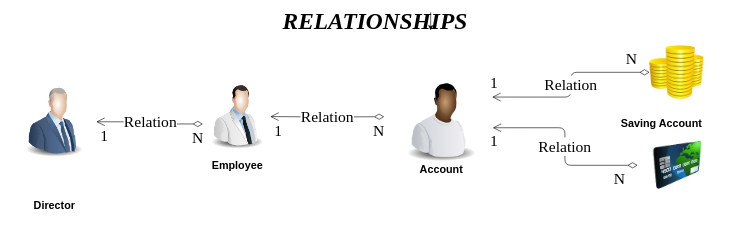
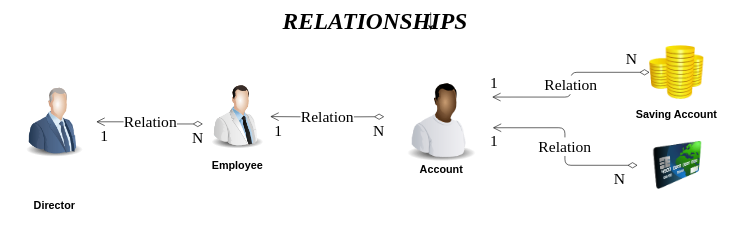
node "Saving Account": moved (662, 123) -> (677, 114)
